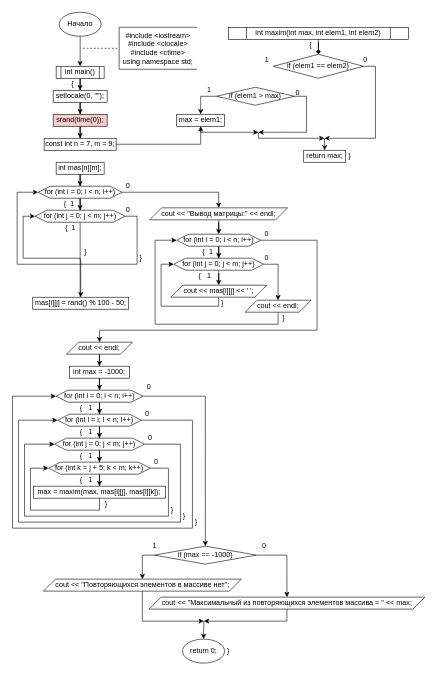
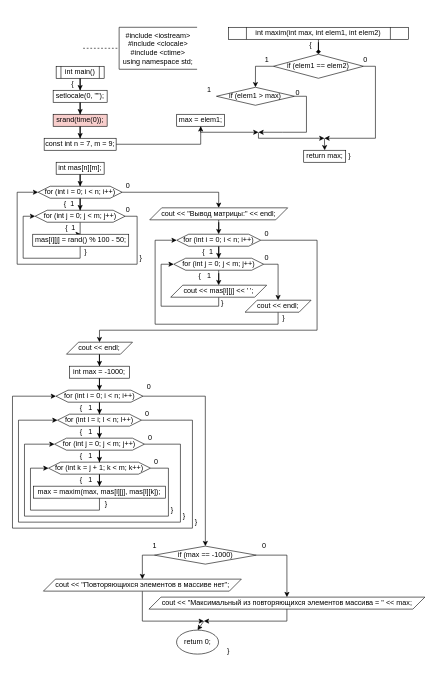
node "Начало": removed
edge "Начало" -> "int main()": removed
edge "if (elem1 == elem2)" -> "if (elem1 > max)": added
edge "if (elem1 > max)" -> "max = elem1;": removed
node "mas[i][j] = rand() % 100 - 50;": moved (81, 303) -> (81, 240)
node "for (int k = j + 5; k < m; k++)": label "for (int k = j + 5; k < m; k++)" -> "for (int k = j + 1; k < m; k++)"
node "return 0;": moved (204, 651) -> (198, 642)
